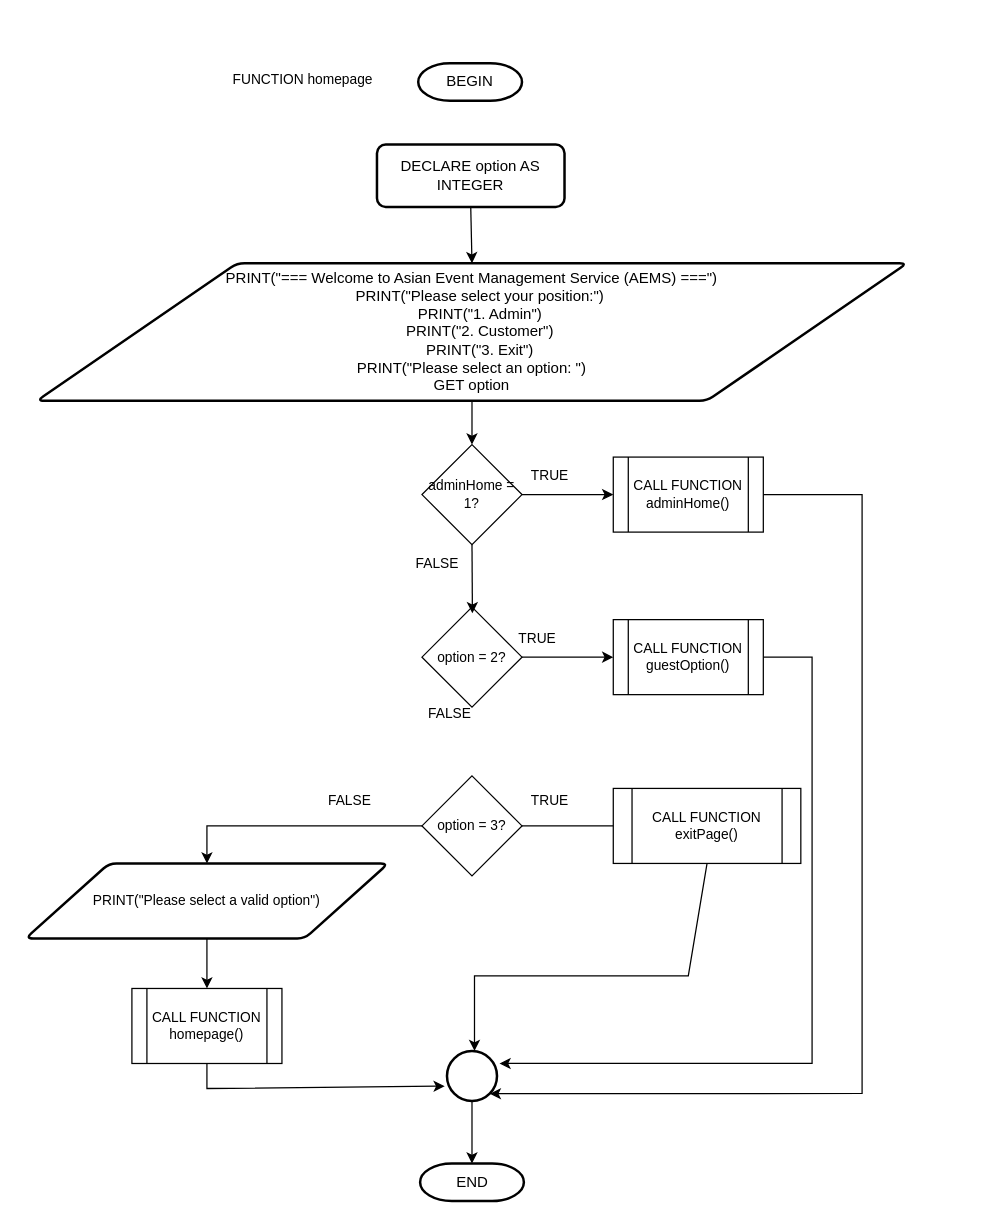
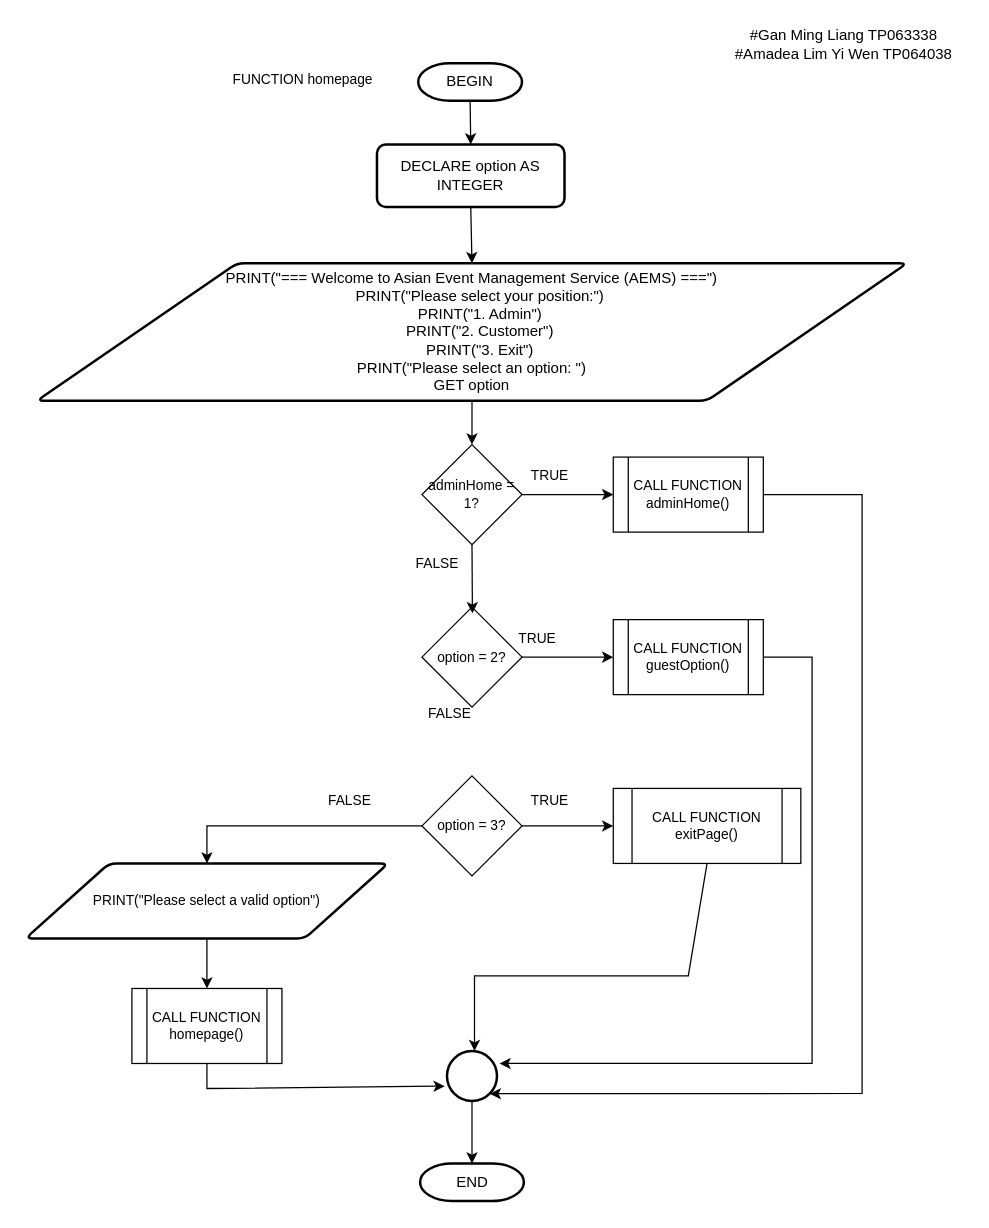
node "#Gan Ming Liang TP063338 #Amadea Lim Yi Wen TP064038": added
edge "BEGIN" -> "DECLARE option AS INTEGER": added
edge "option = 3?" -- "CALL FUNCTION exitPage()": arrowhead none -> classic
